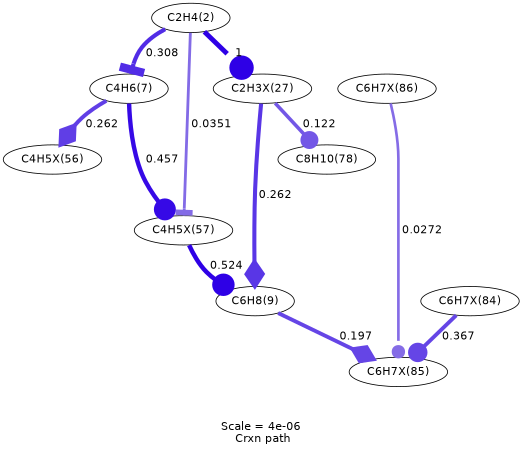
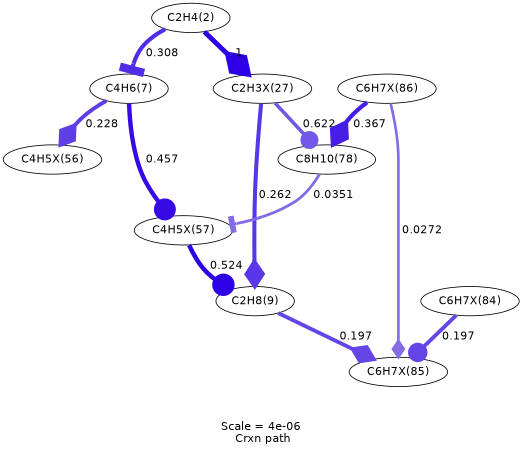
edge "C2H4(2)" -> "C2H3X(27)": arrowhead dot -> diamond
edge "C6H7X(86)" -> "C8H10(78)": added, label "0.367"
edge "C2H4(2)" -> "C4H5X(57)": now "C8H10(78)" -> "C4H5X(57)"
edge "C4H6(7)" -> "C4H5X(56)": label " 0.262" -> " 0.228"
edge "C2H3X(27)" -> "C8H10(78)": label " 0.122" -> " 0.622"
edge "C6H7X(86)" -> "C6H7X(85)": arrowhead dot -> diamond
node "C6H8(9)": label "C6H8(9)" -> "C2H8(9)"
edge "C6H7X(84)" -> "C6H7X(85)": label " 0.367" -> " 0.197"
